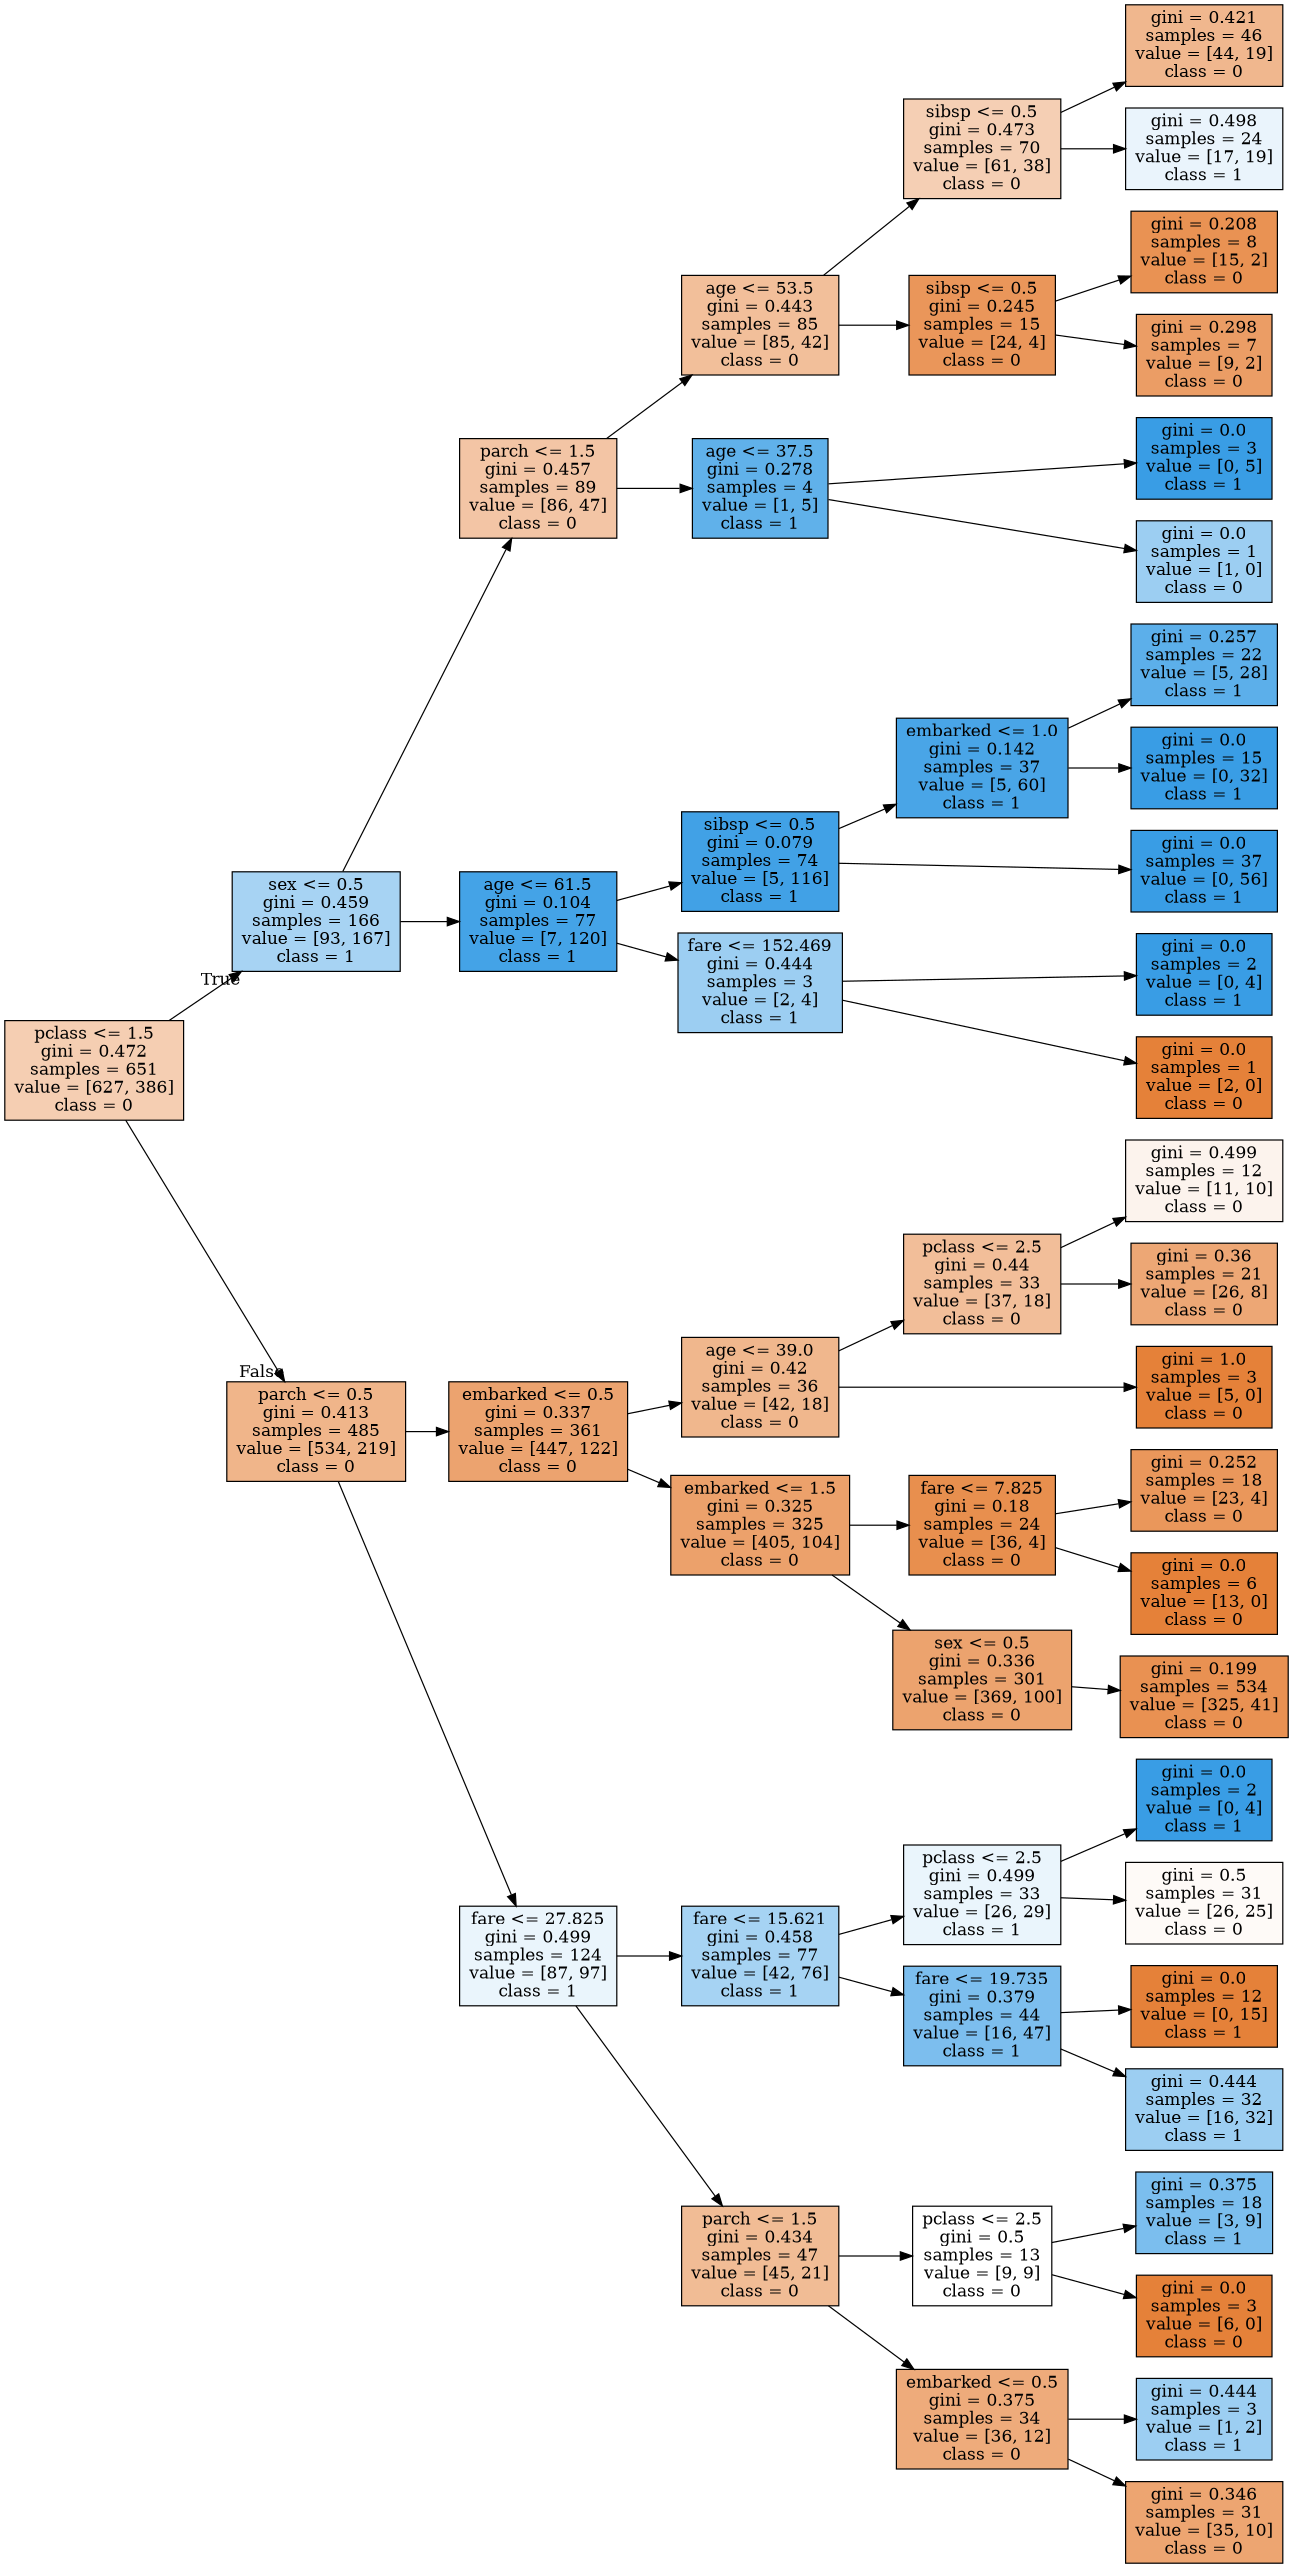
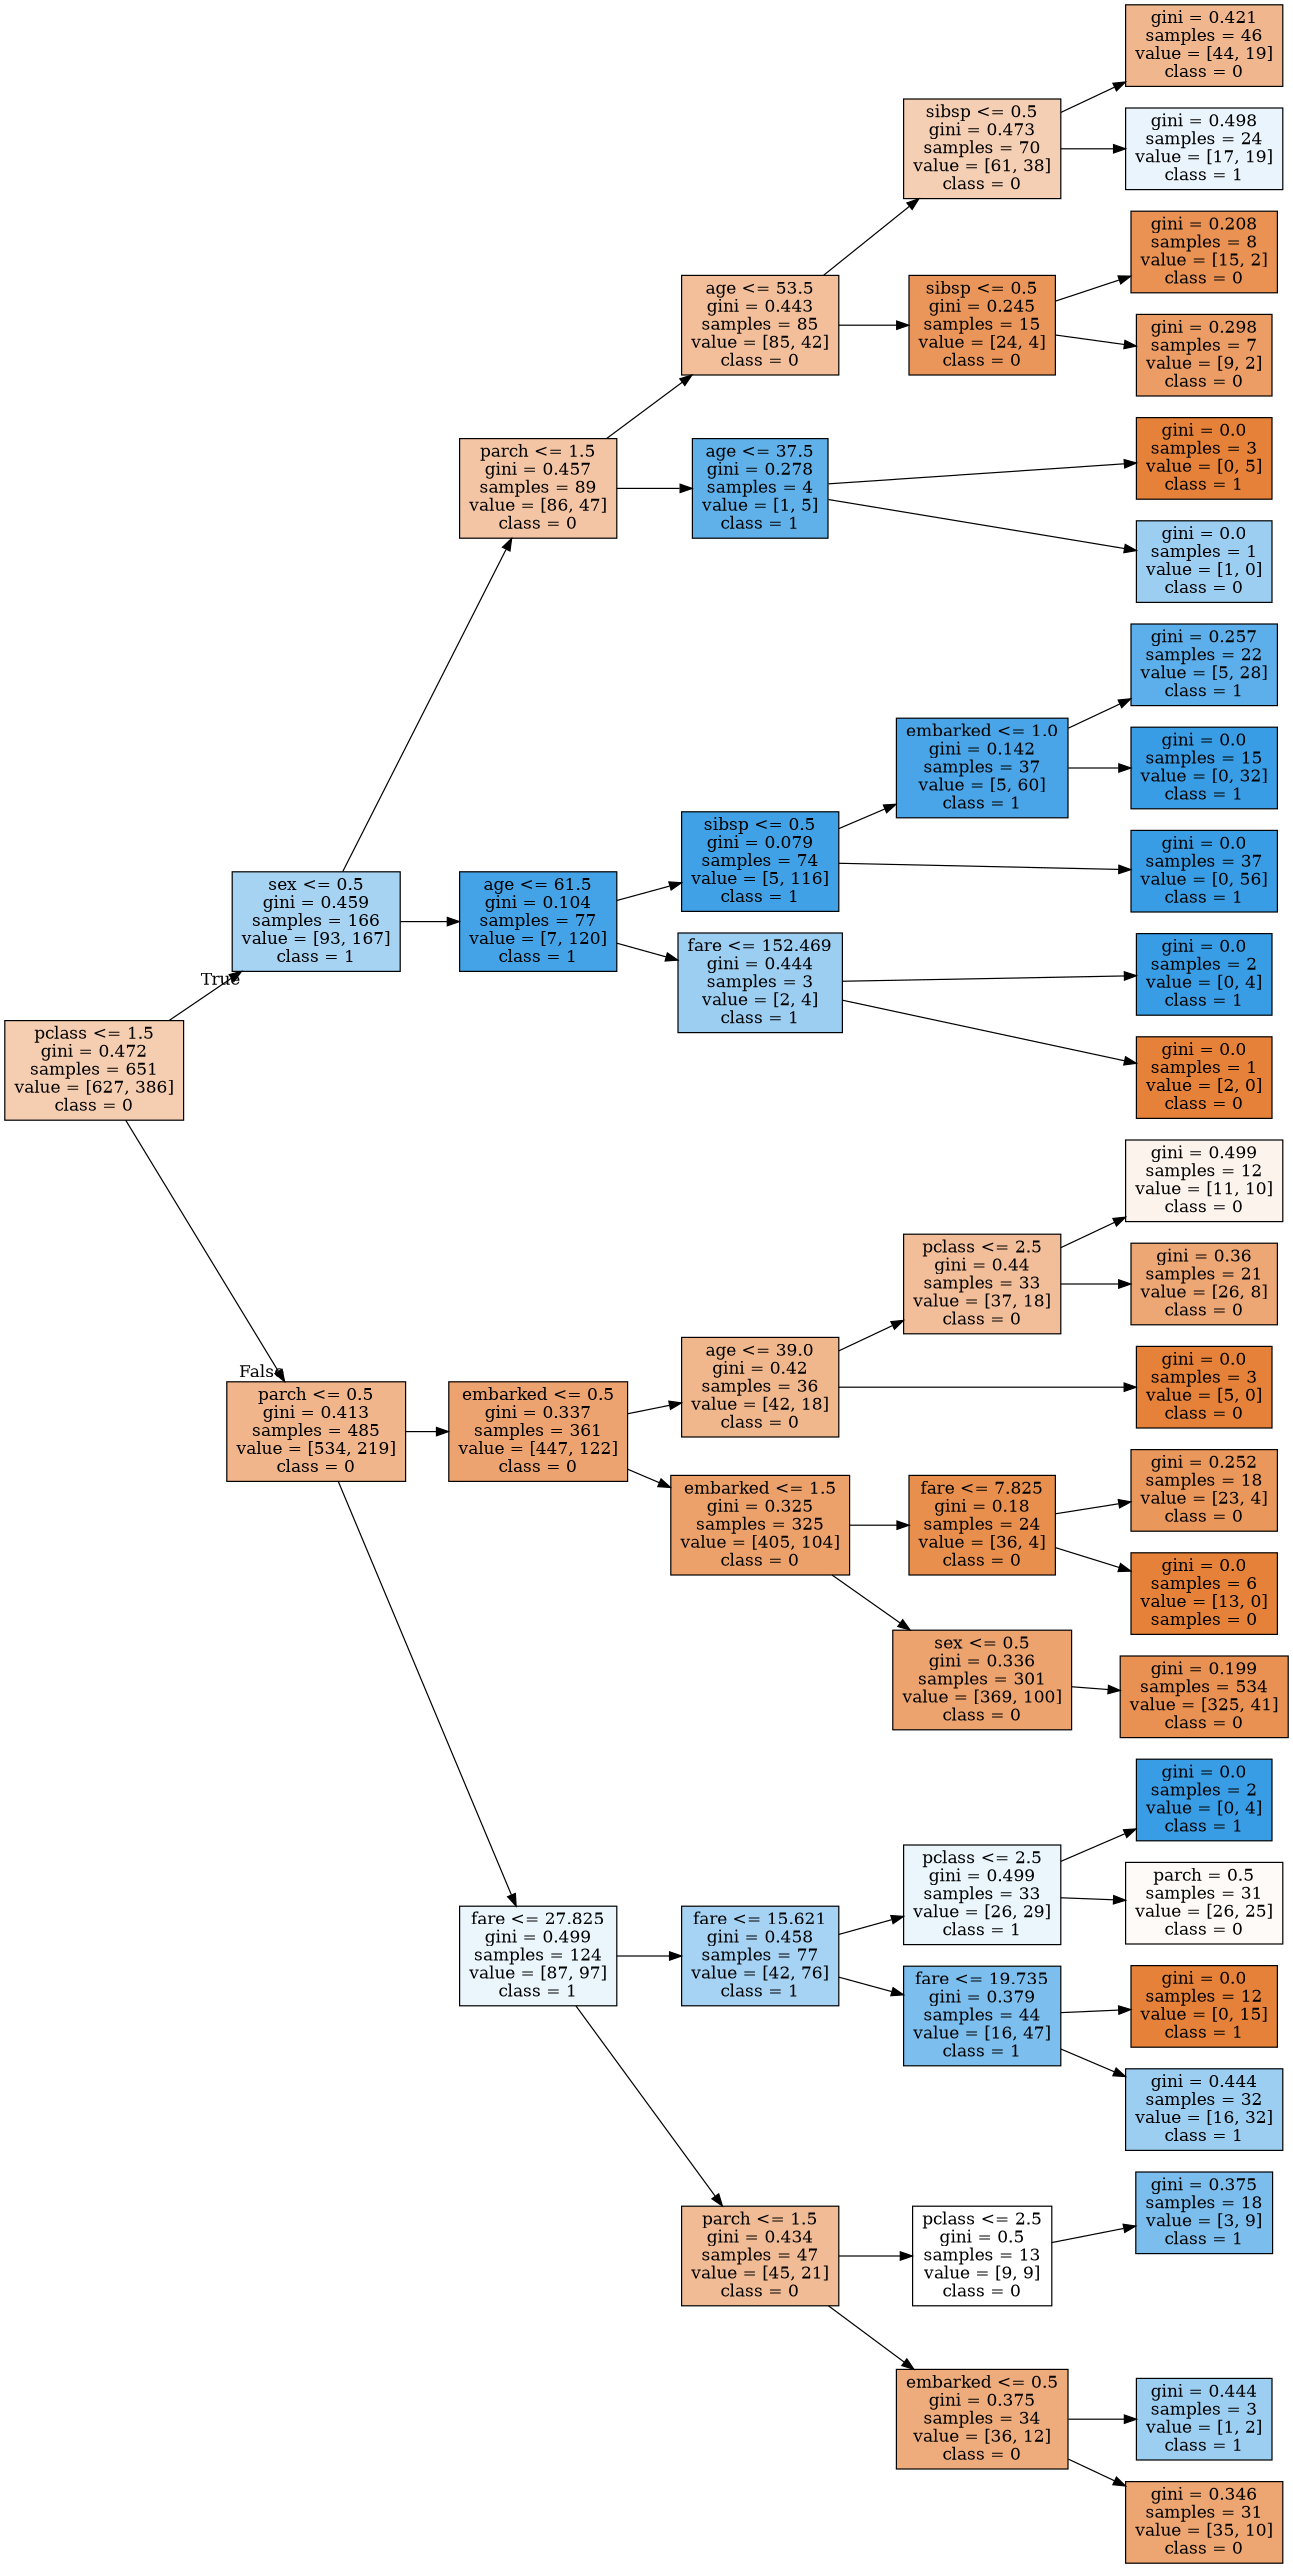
node "gini = 0.0 samples = 3 value = [0, 5] class = 1": fillcolor #399de5ff -> #e58139ff
node "gini = 1.0 samples = 3 value = [5, 0] class = 0": label "gini = 1.0 samples = 3 value = [5, 0] class = 0" -> "gini = 0.0 samples = 3 value = [5, 0] class = 0"
node "gini = 0.0 samples = 6 value = [13, 0] class = 0": label "gini = 0.0 samples = 6 value = [13, 0] class = 0" -> "gini = 0.0 samples = 6 value = [13, 0] samples = 0"
node "gini = 0.5 samples = 31 value = [26, 25] class = 0": label "gini = 0.5 samples = 31 value = [26, 25] class = 0" -> "parch = 0.5 samples = 31 value = [26, 25] class = 0"
node "gini = 0.0 samples = 3 value = [6, 0] class = 0": removed
